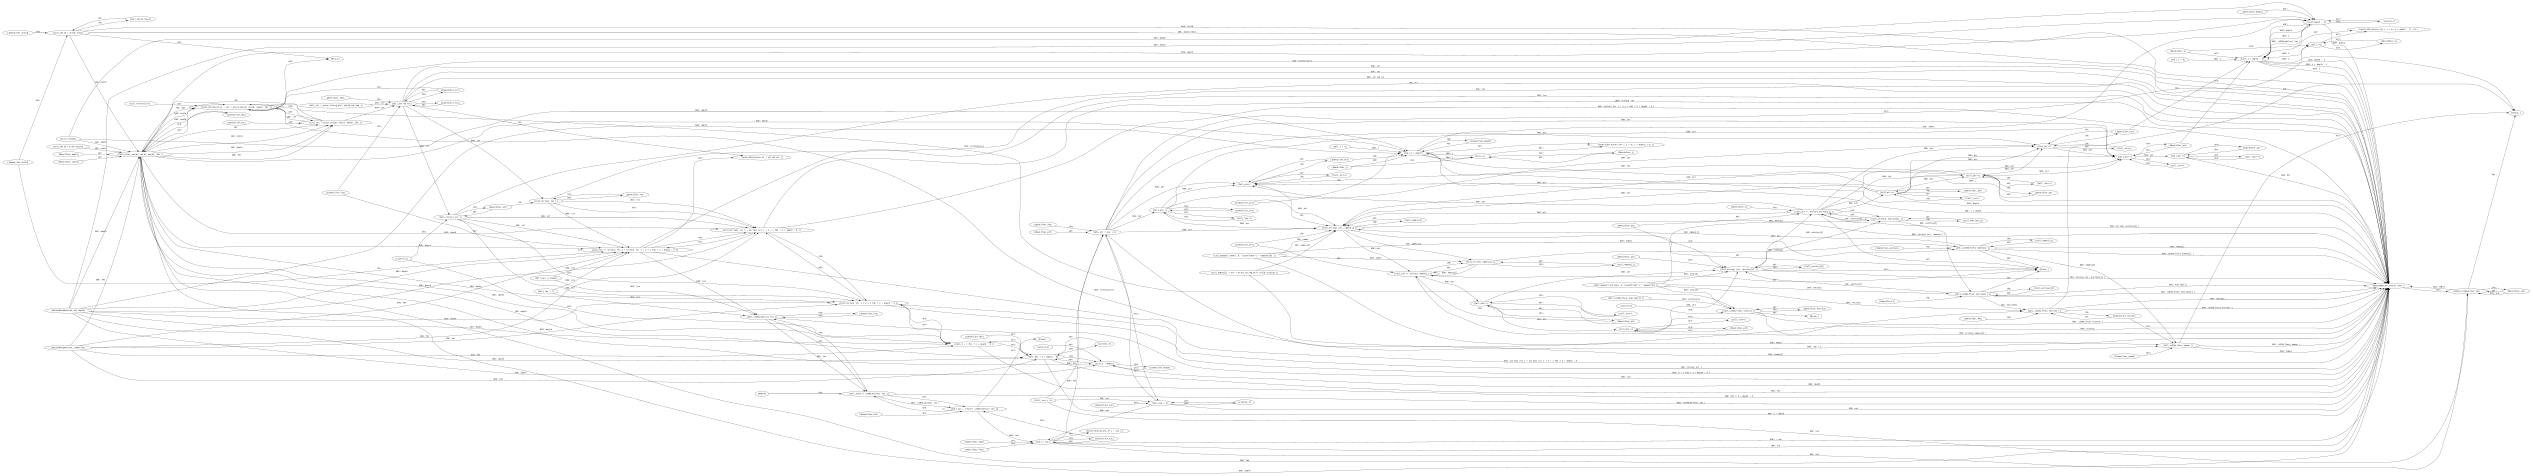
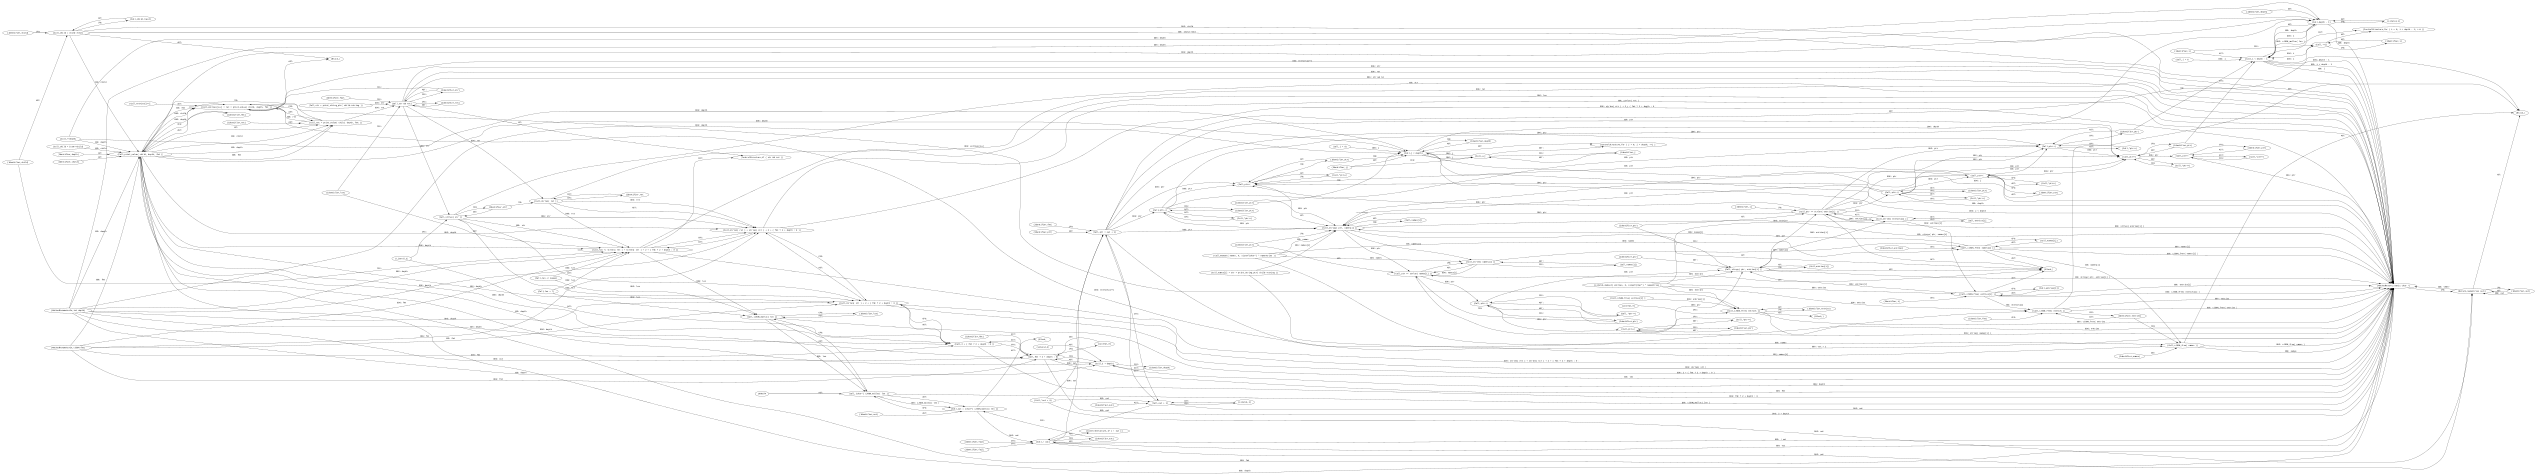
node "(Call,memset( entries, 0, sizeof(char*) * numentries ))": label "(Call,memset( entries, 0, sizeof(char*) * numentries ))" -> "(Literal,memset( entries, 0, sizeof(char*) * numentries ))"
edge "(MethodParameterIn,int depth)" -> "(Call,fmt ? 2 + depth : 0)": label "DDG: depth" -> "DDG: out"
